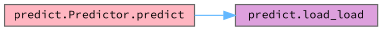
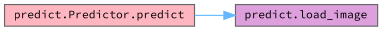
node "predict.load_load": label "predict.load_load" -> "predict.load_image"
